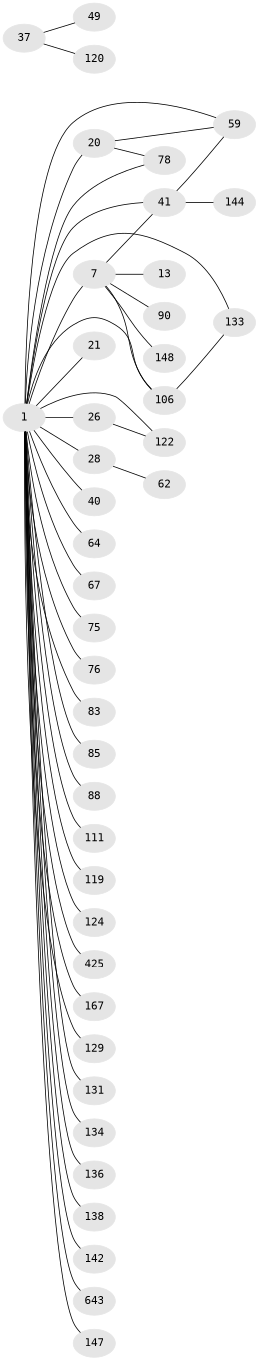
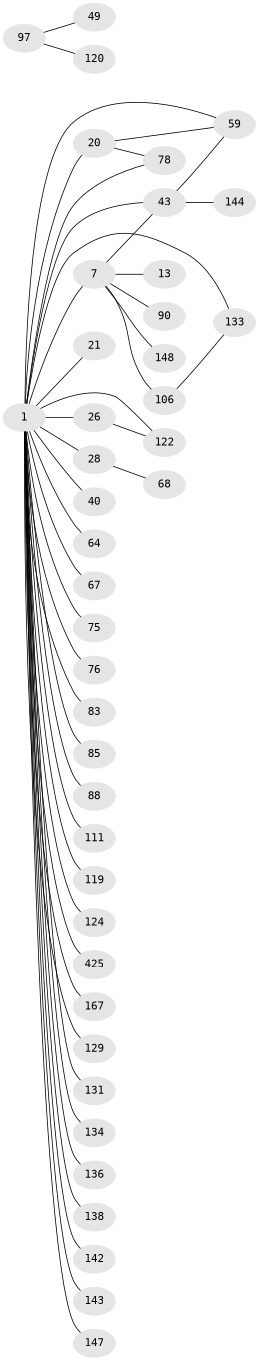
node "37": label "37" -> "97"
node "41": label "41" -> "43"
edge "106" -- "1": removed
node "62": label "62" -> "68"
node "643": label "643" -> "143"
